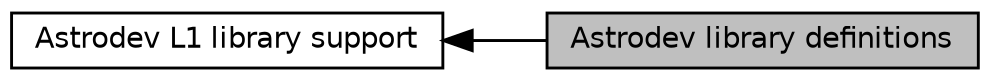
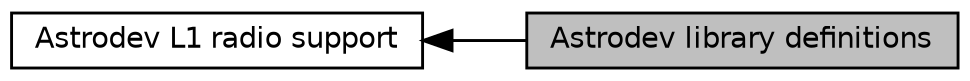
node "Astrodev L1 library support": label "Astrodev L1 library support" -> "Astrodev L1 radio support"
